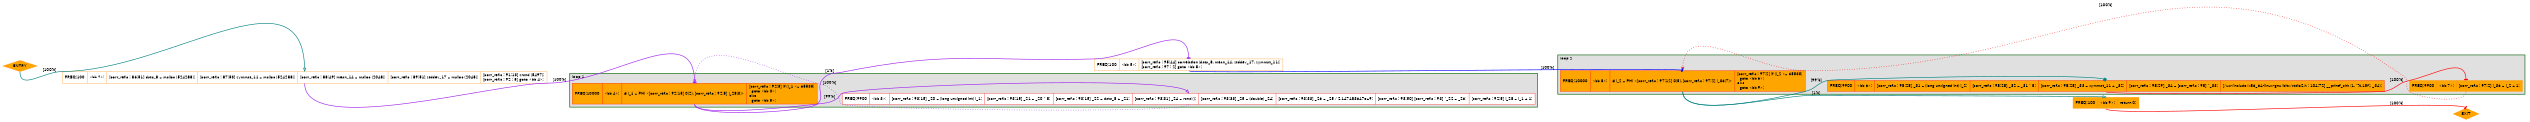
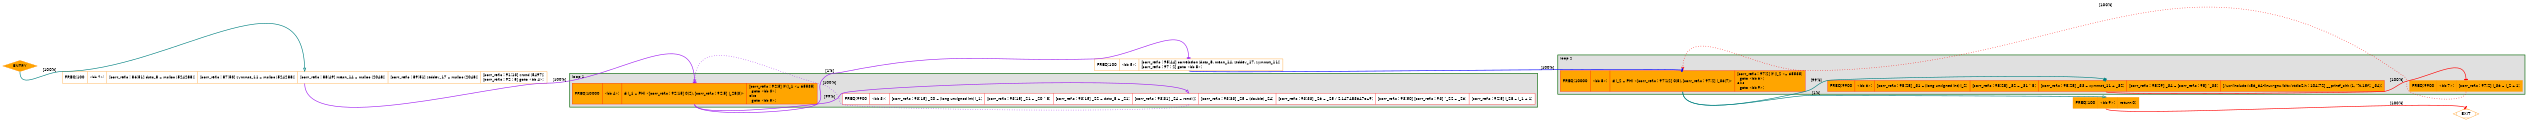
node "EXIT": fillcolor orange -> white
